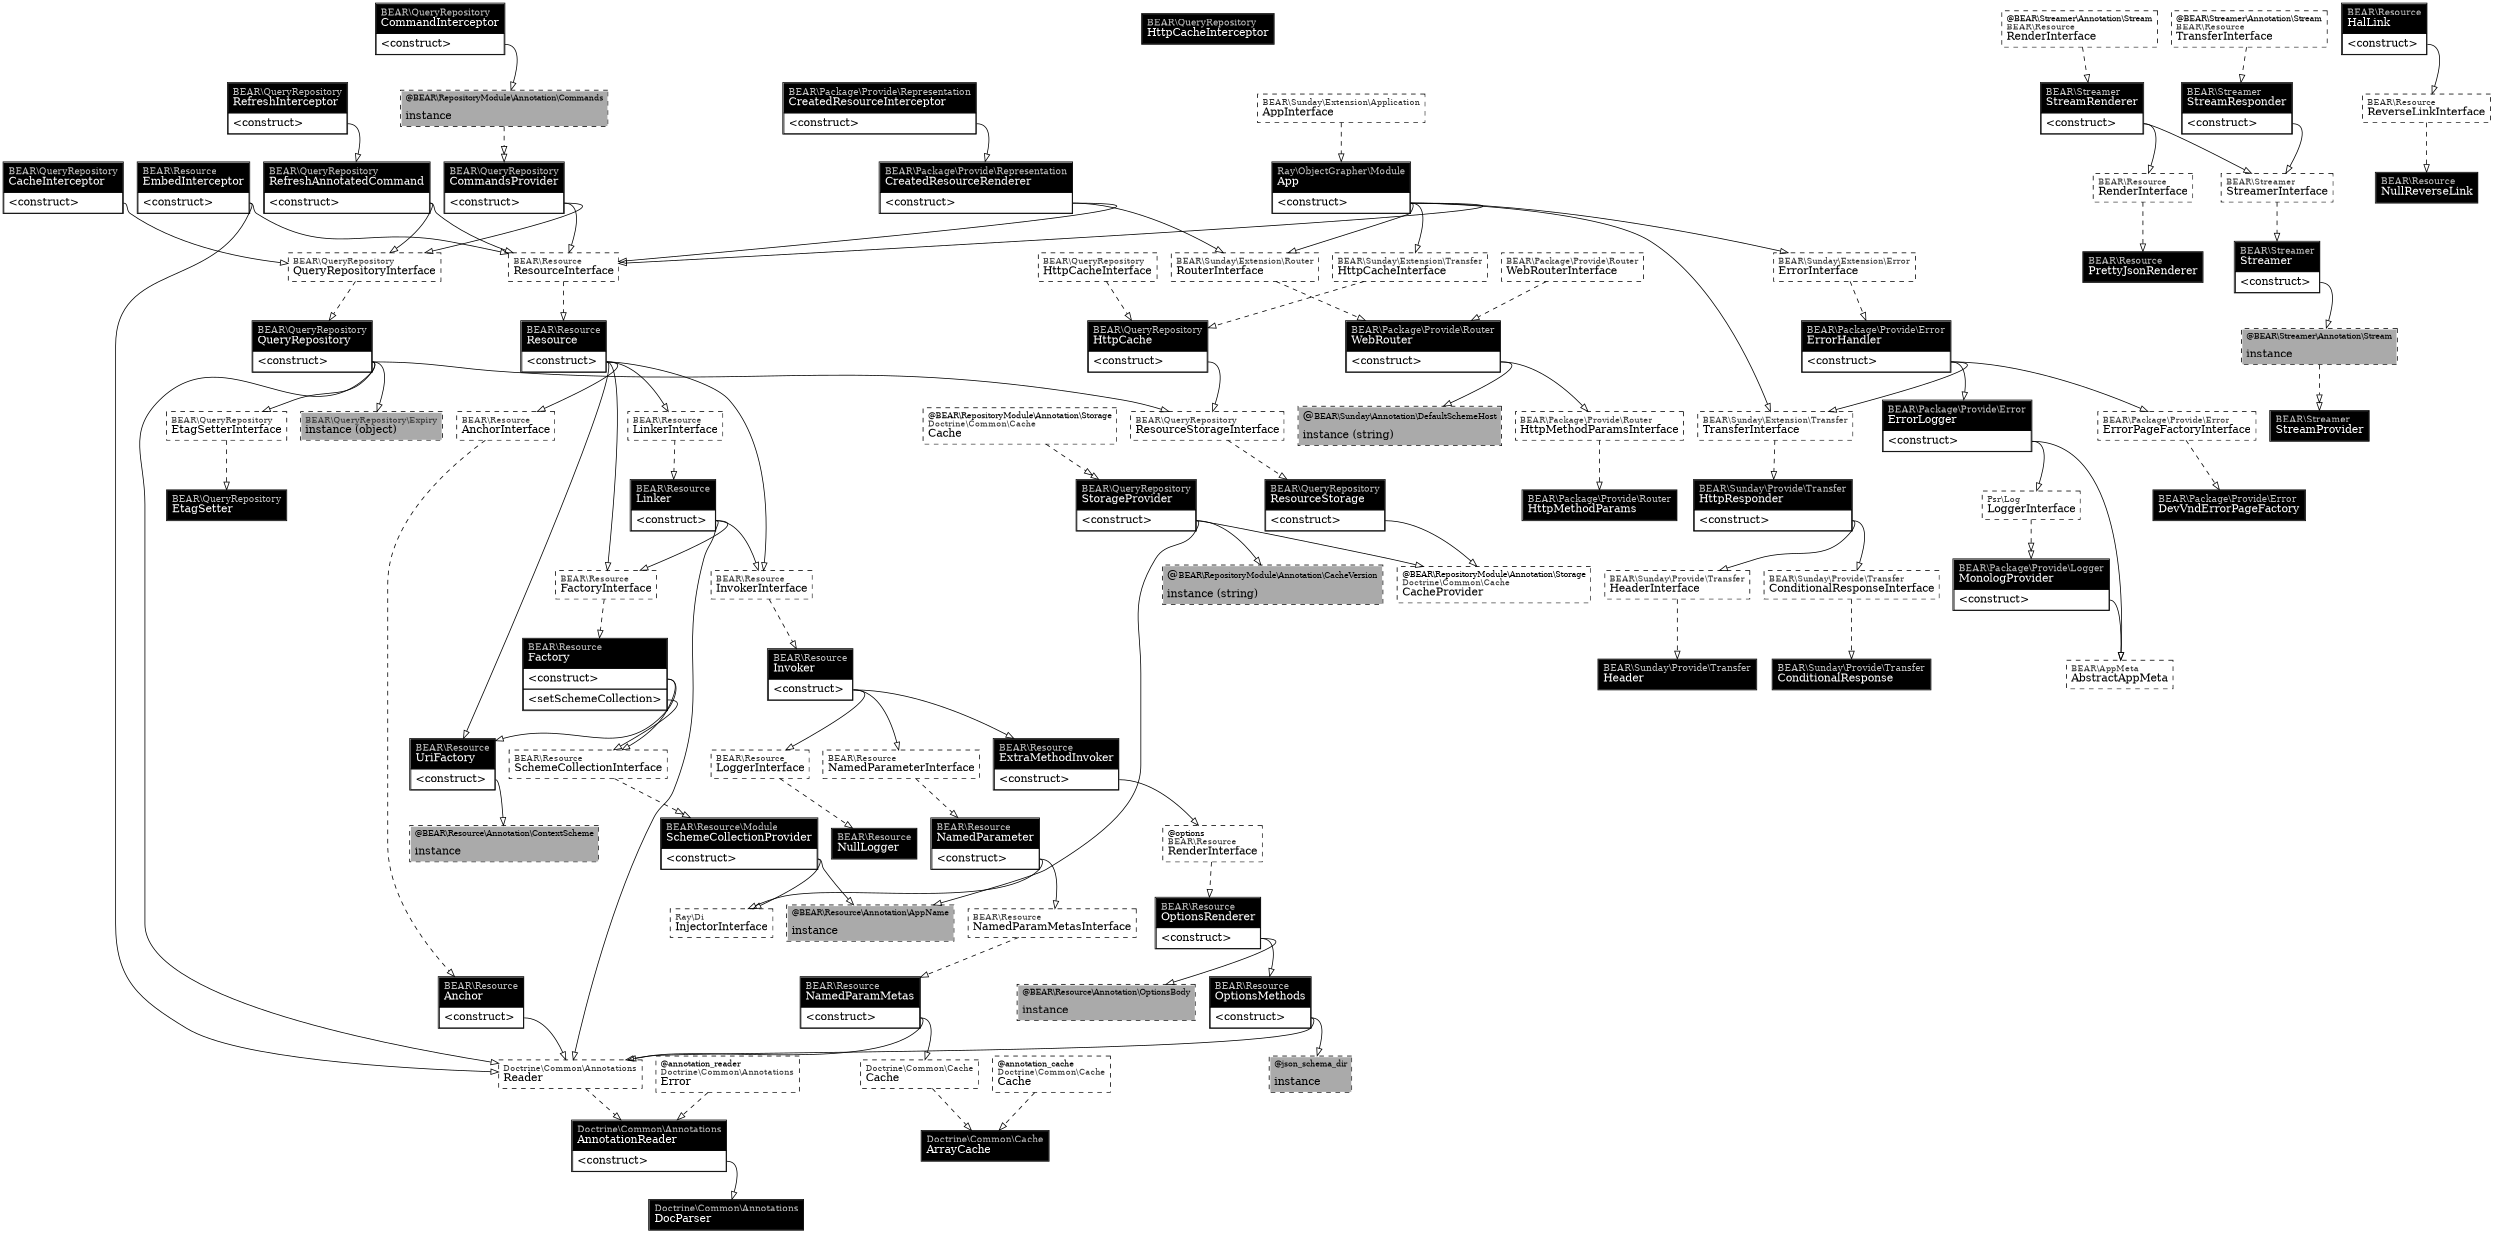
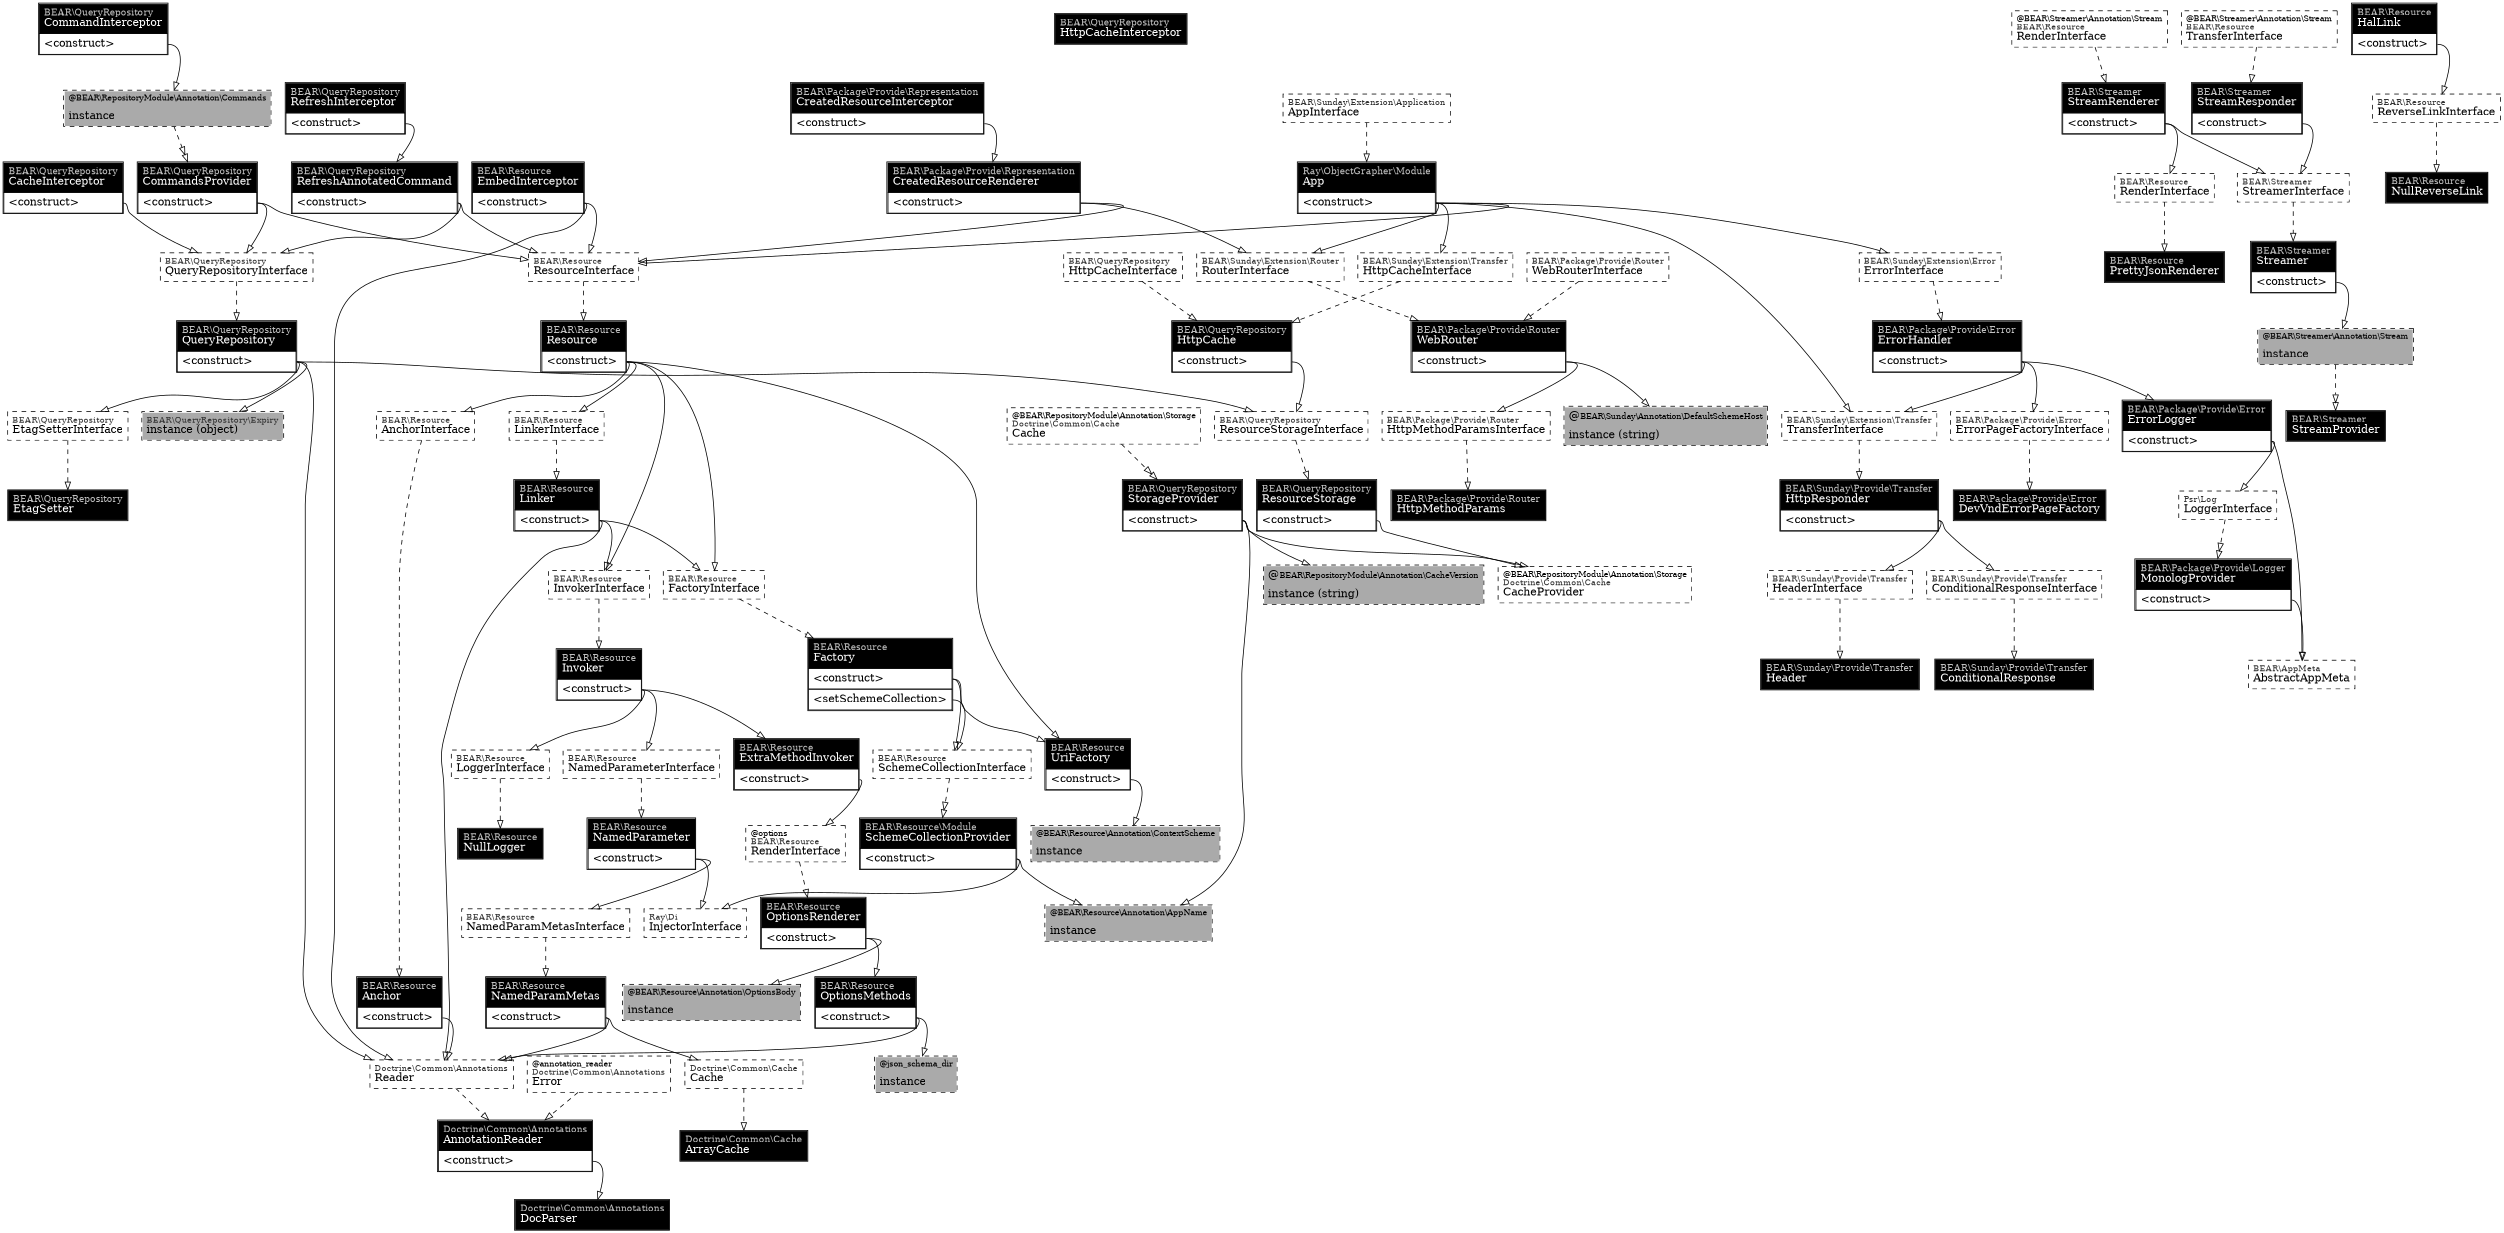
node "@annotation_cache": removed
